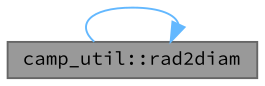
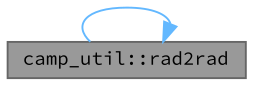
node "camp_util::rad2diam": label "camp_util::rad2diam" -> "camp_util::rad2rad"
